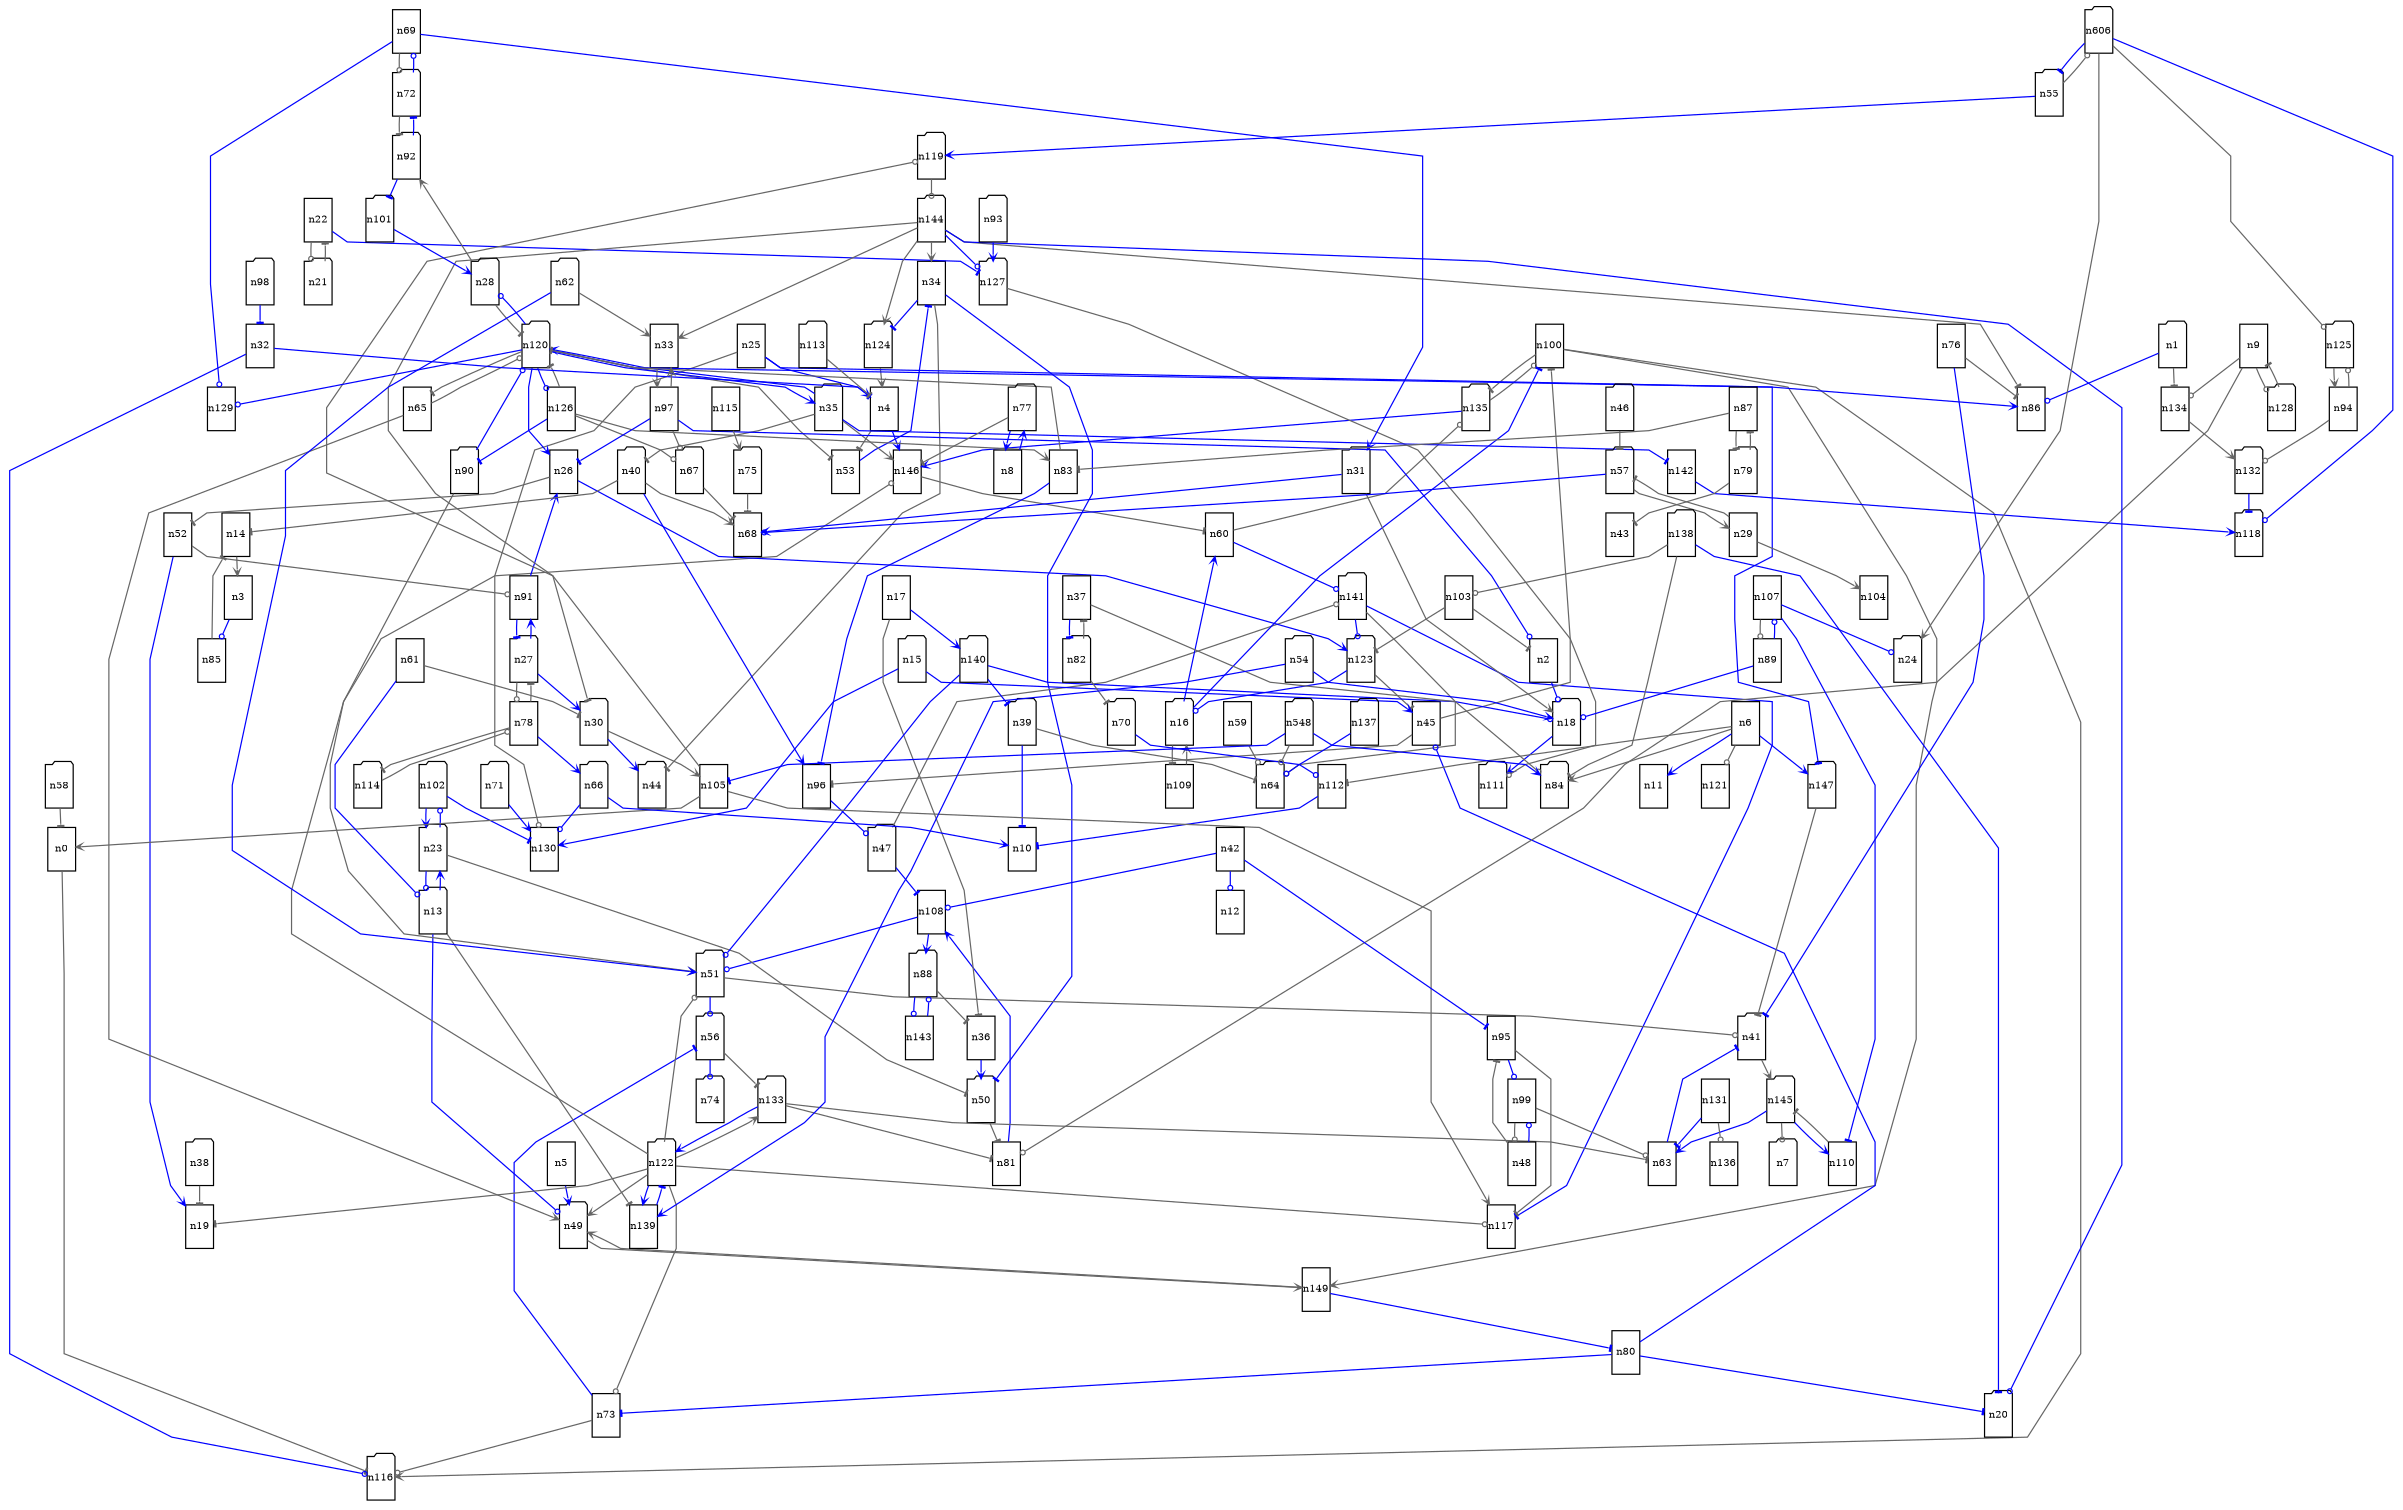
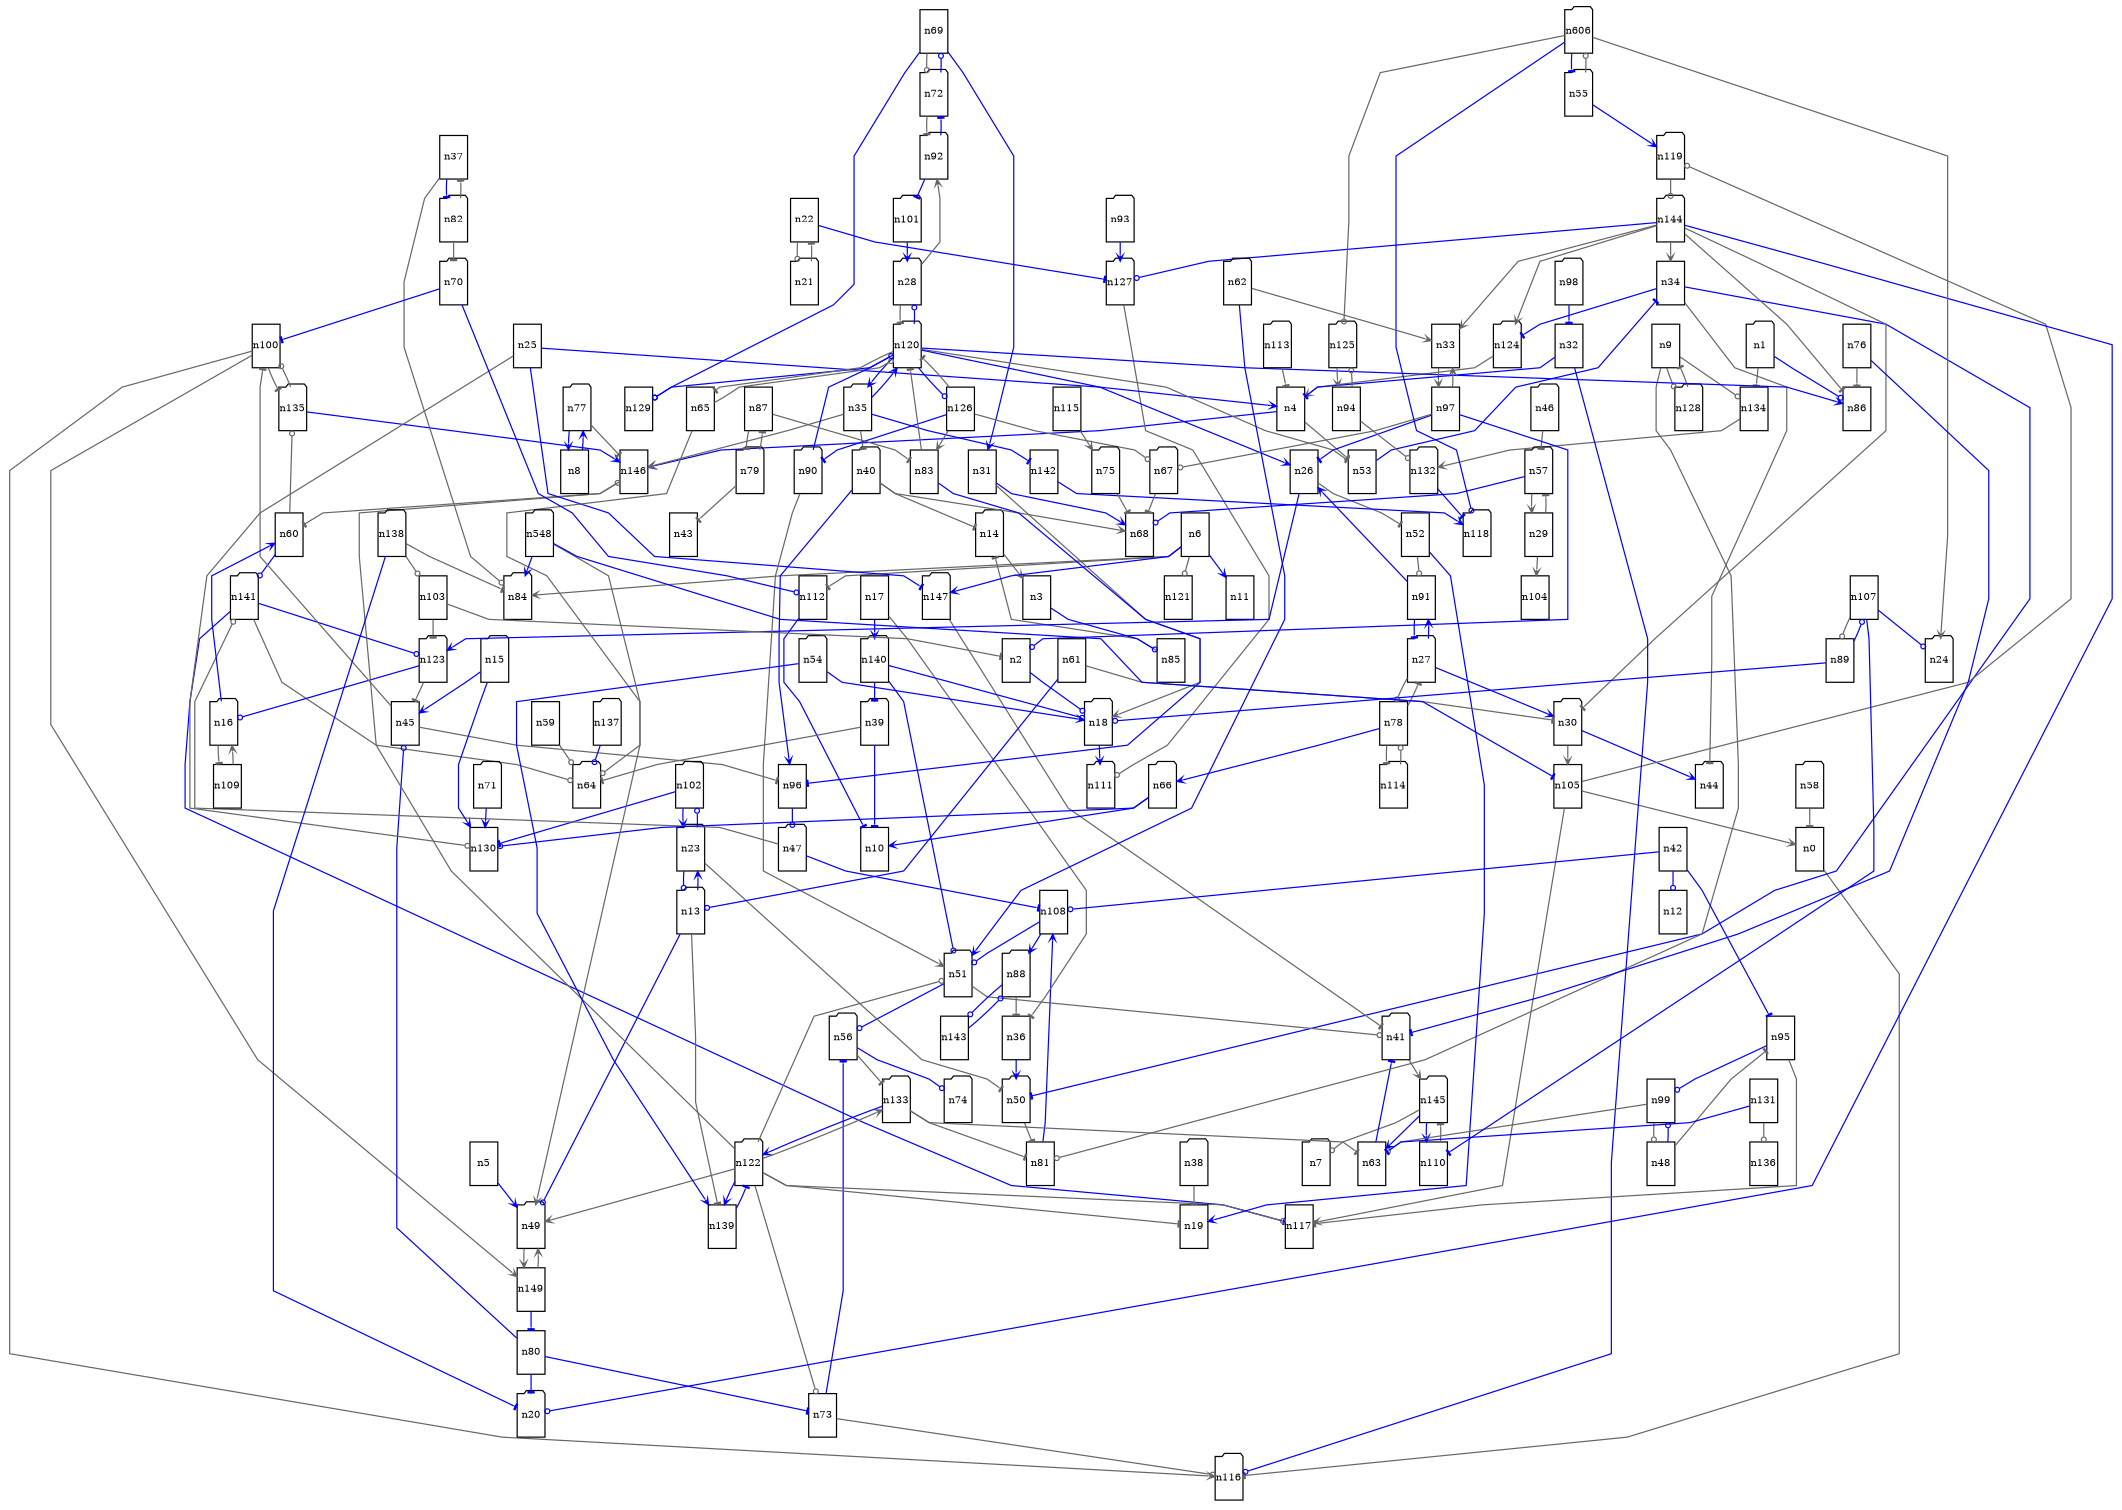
node "n31": shape folder -> box
node "n14": shape box -> folder
edge "n16" -> "n100": now "n70" -> "n100"
